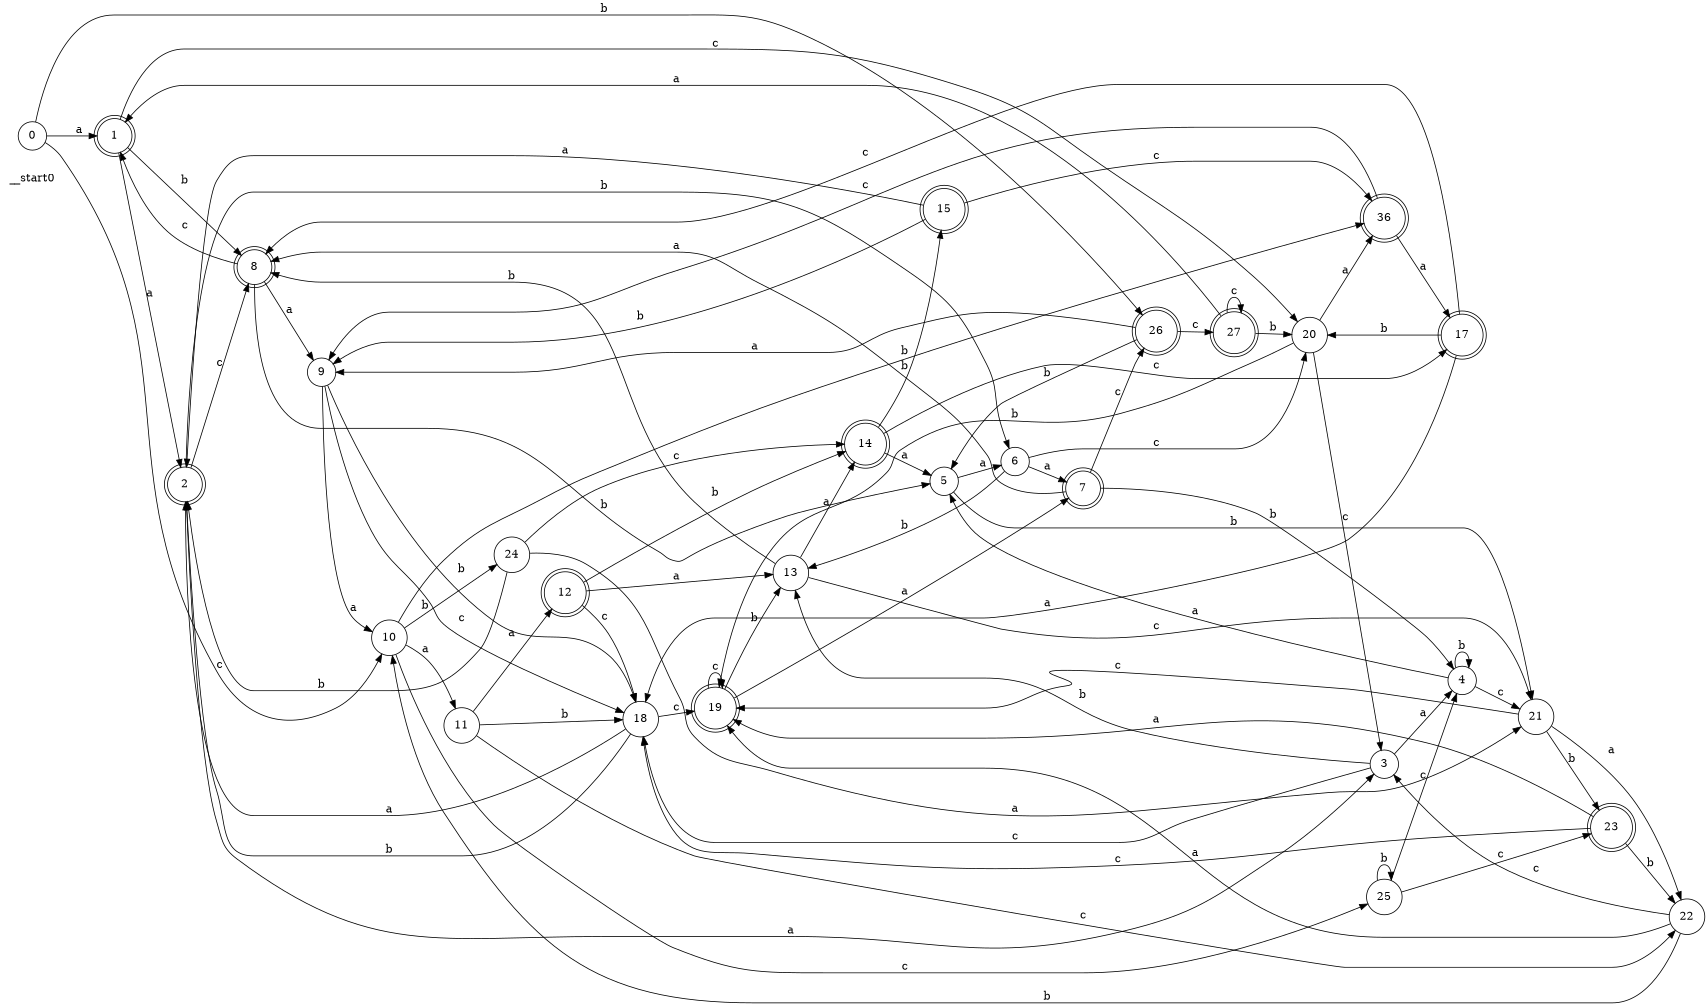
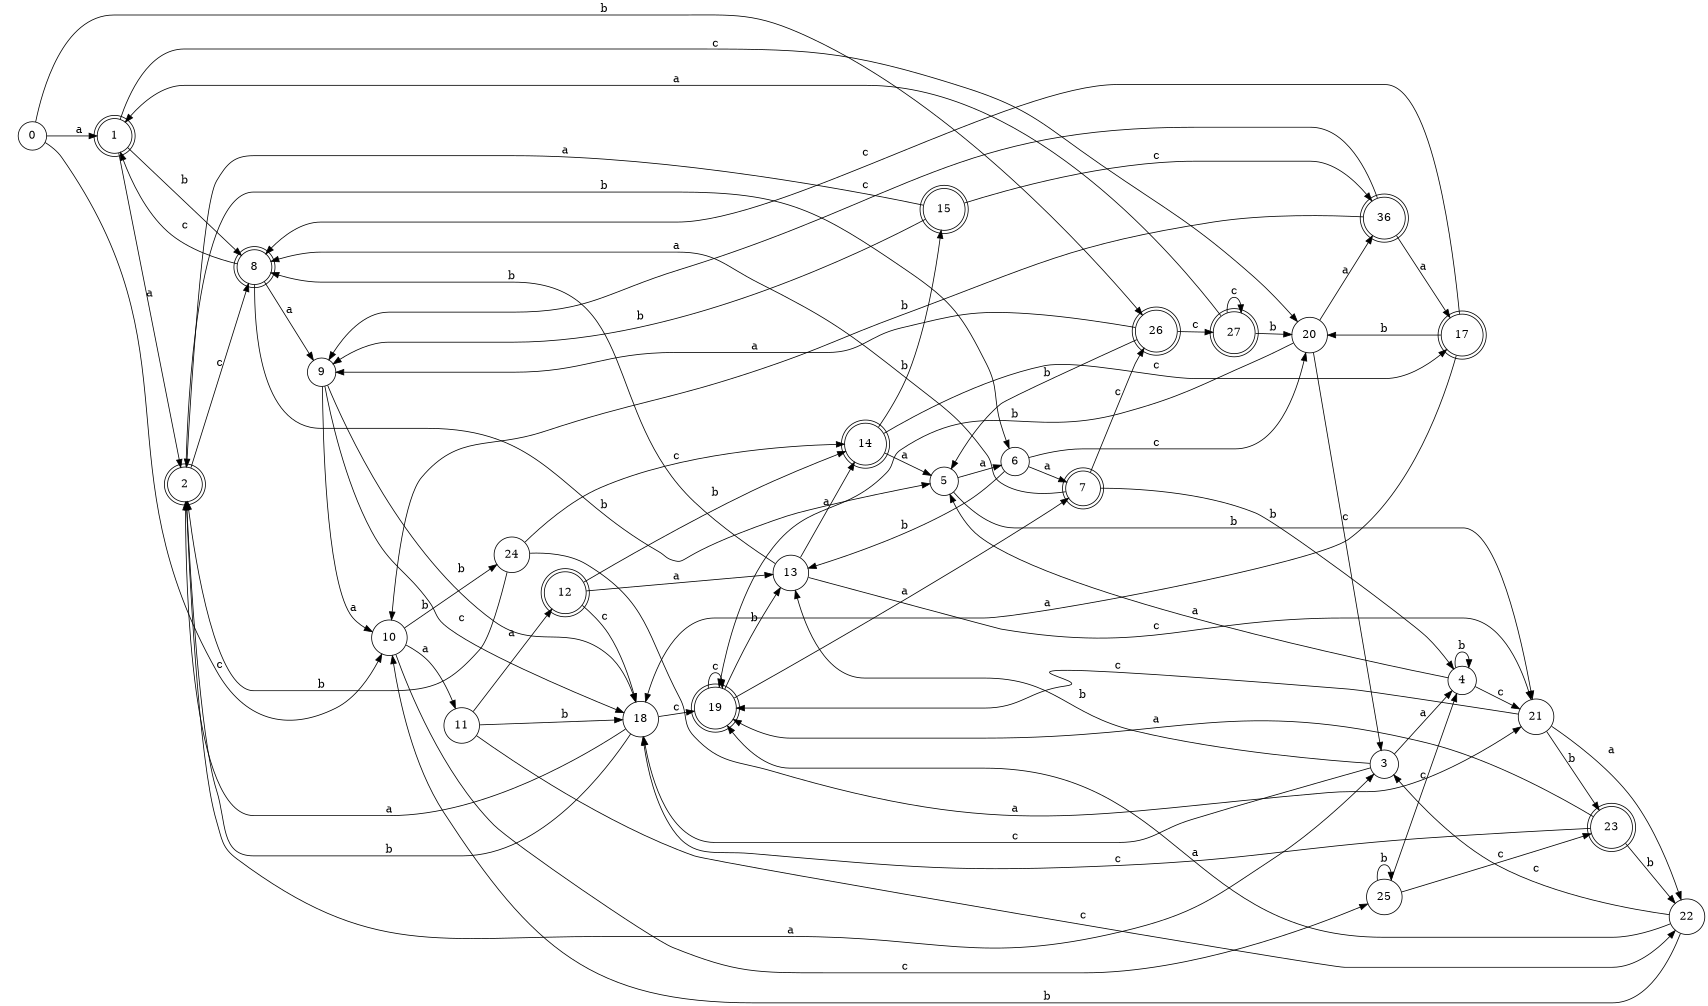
node "__start0": removed
edge "10" -> "36": reversed
